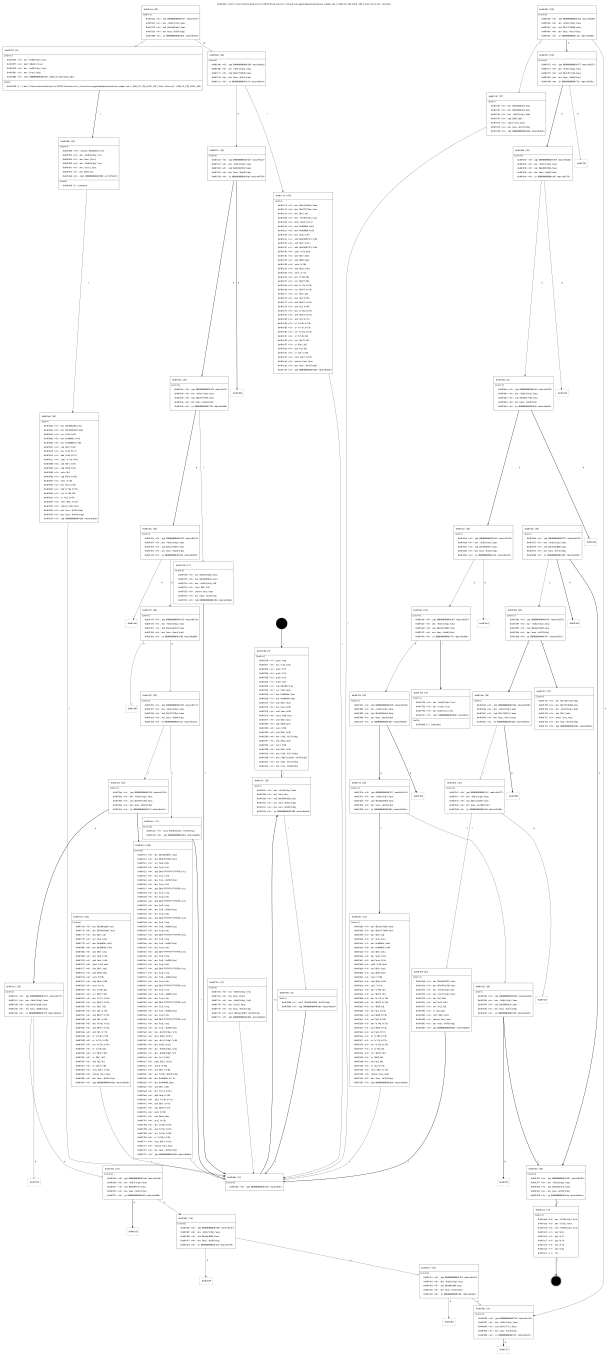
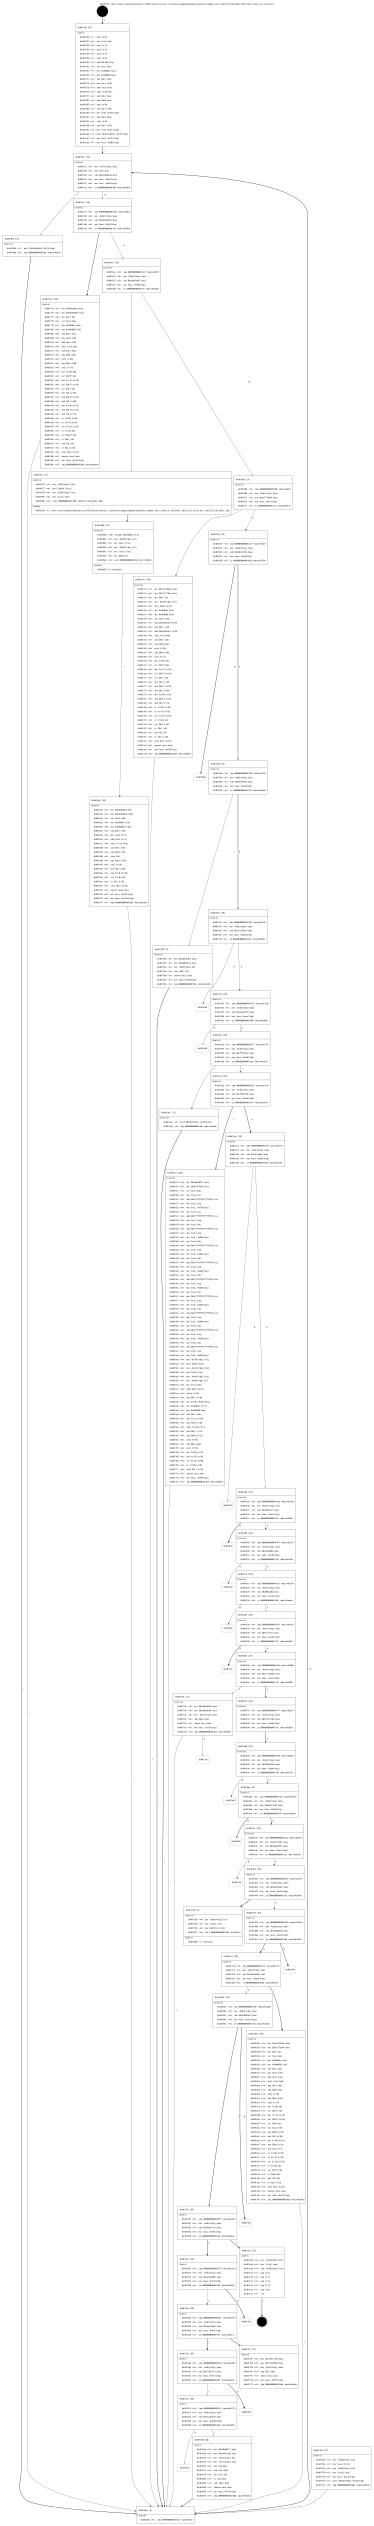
edge "0x401472 [28]" -> "0x40179c": now "0x4017d2 [27]" -> "0x40179c"
node "0x4012ce [28]": added
edge "0x401456 [28]" -> "0x40143a [28]": reversed
edge "0x40156e [28]" -> "0x401552 [28]": reversed
